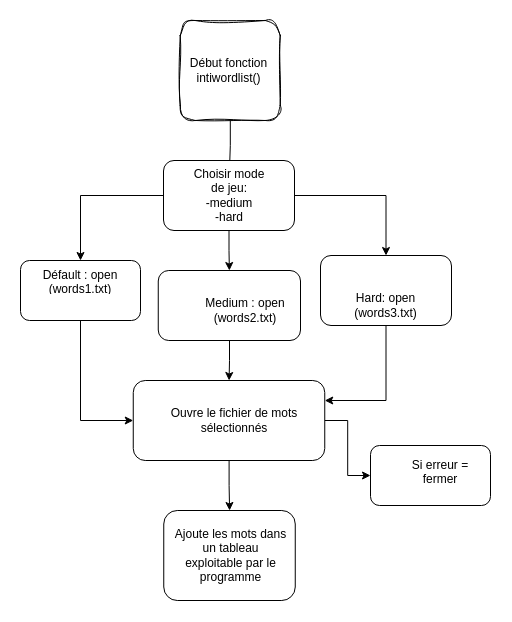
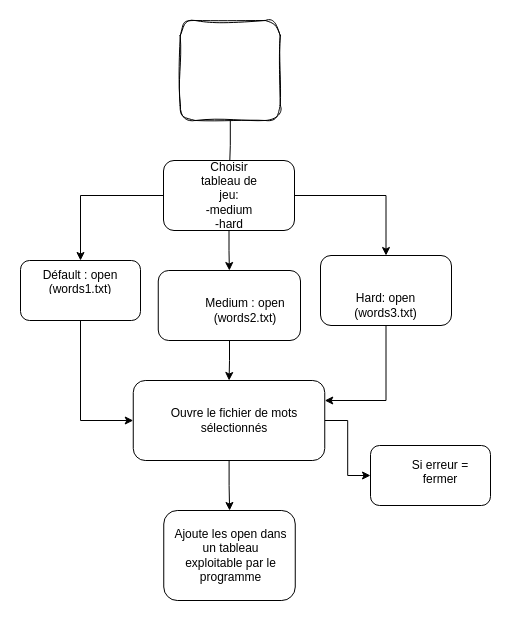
node "Début fonction intiwordlist()": removed
node "Choisir mode de jeu: -medium -hard": label "Choisir mode de jeu: -medium -hard" -> "Choisir tableau de jeu: -medium -hard"
node "Ajoute les mots dans un tableau exploitable par le programme": label "Ajoute les mots dans un tableau exploitable par le programme" -> "Ajoute les open dans un tableau exploitable par le programme"
